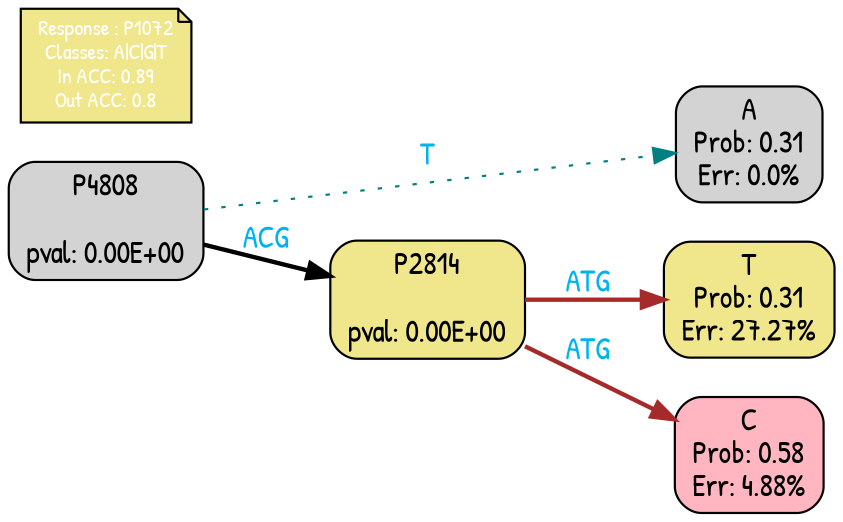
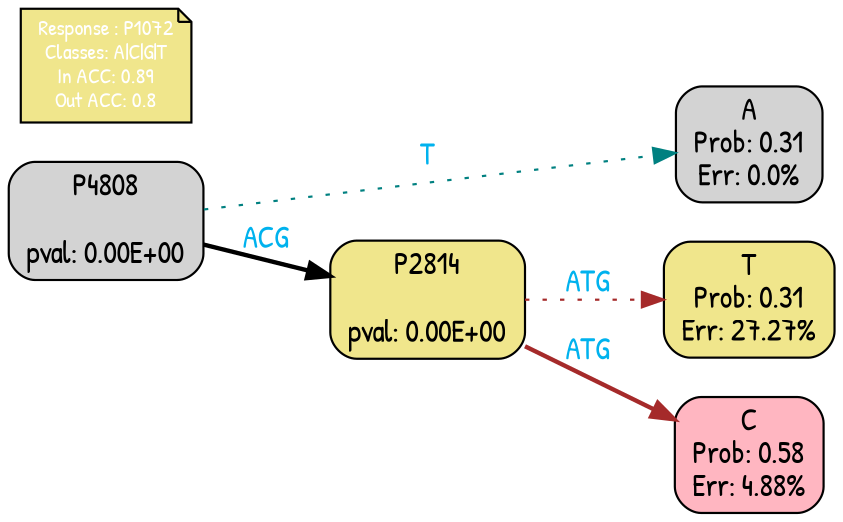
edge "P2814 pval: 0.00E+00" -> "T Prob: 0.31 Err: 27.27%": style bold -> dotted
